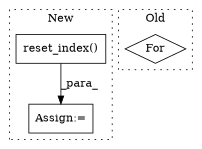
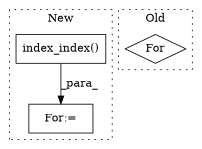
node "reset_index()": label "reset_index()" -> "index_index()"
node "Assign:=": label "Assign:=" -> "For:="
